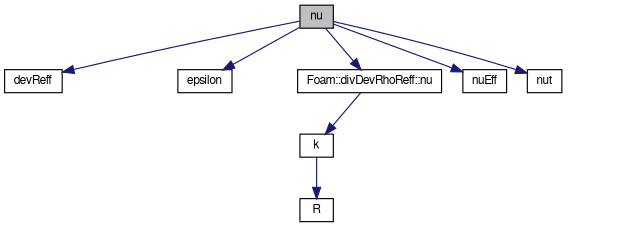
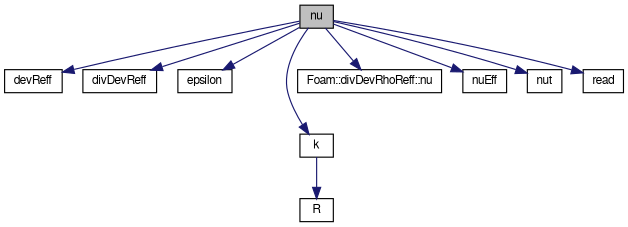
node "divDevReff": added
node "read": added
edge "Foam::divDevRhoReff::nu" -> "k": now "nu" -> "k"
